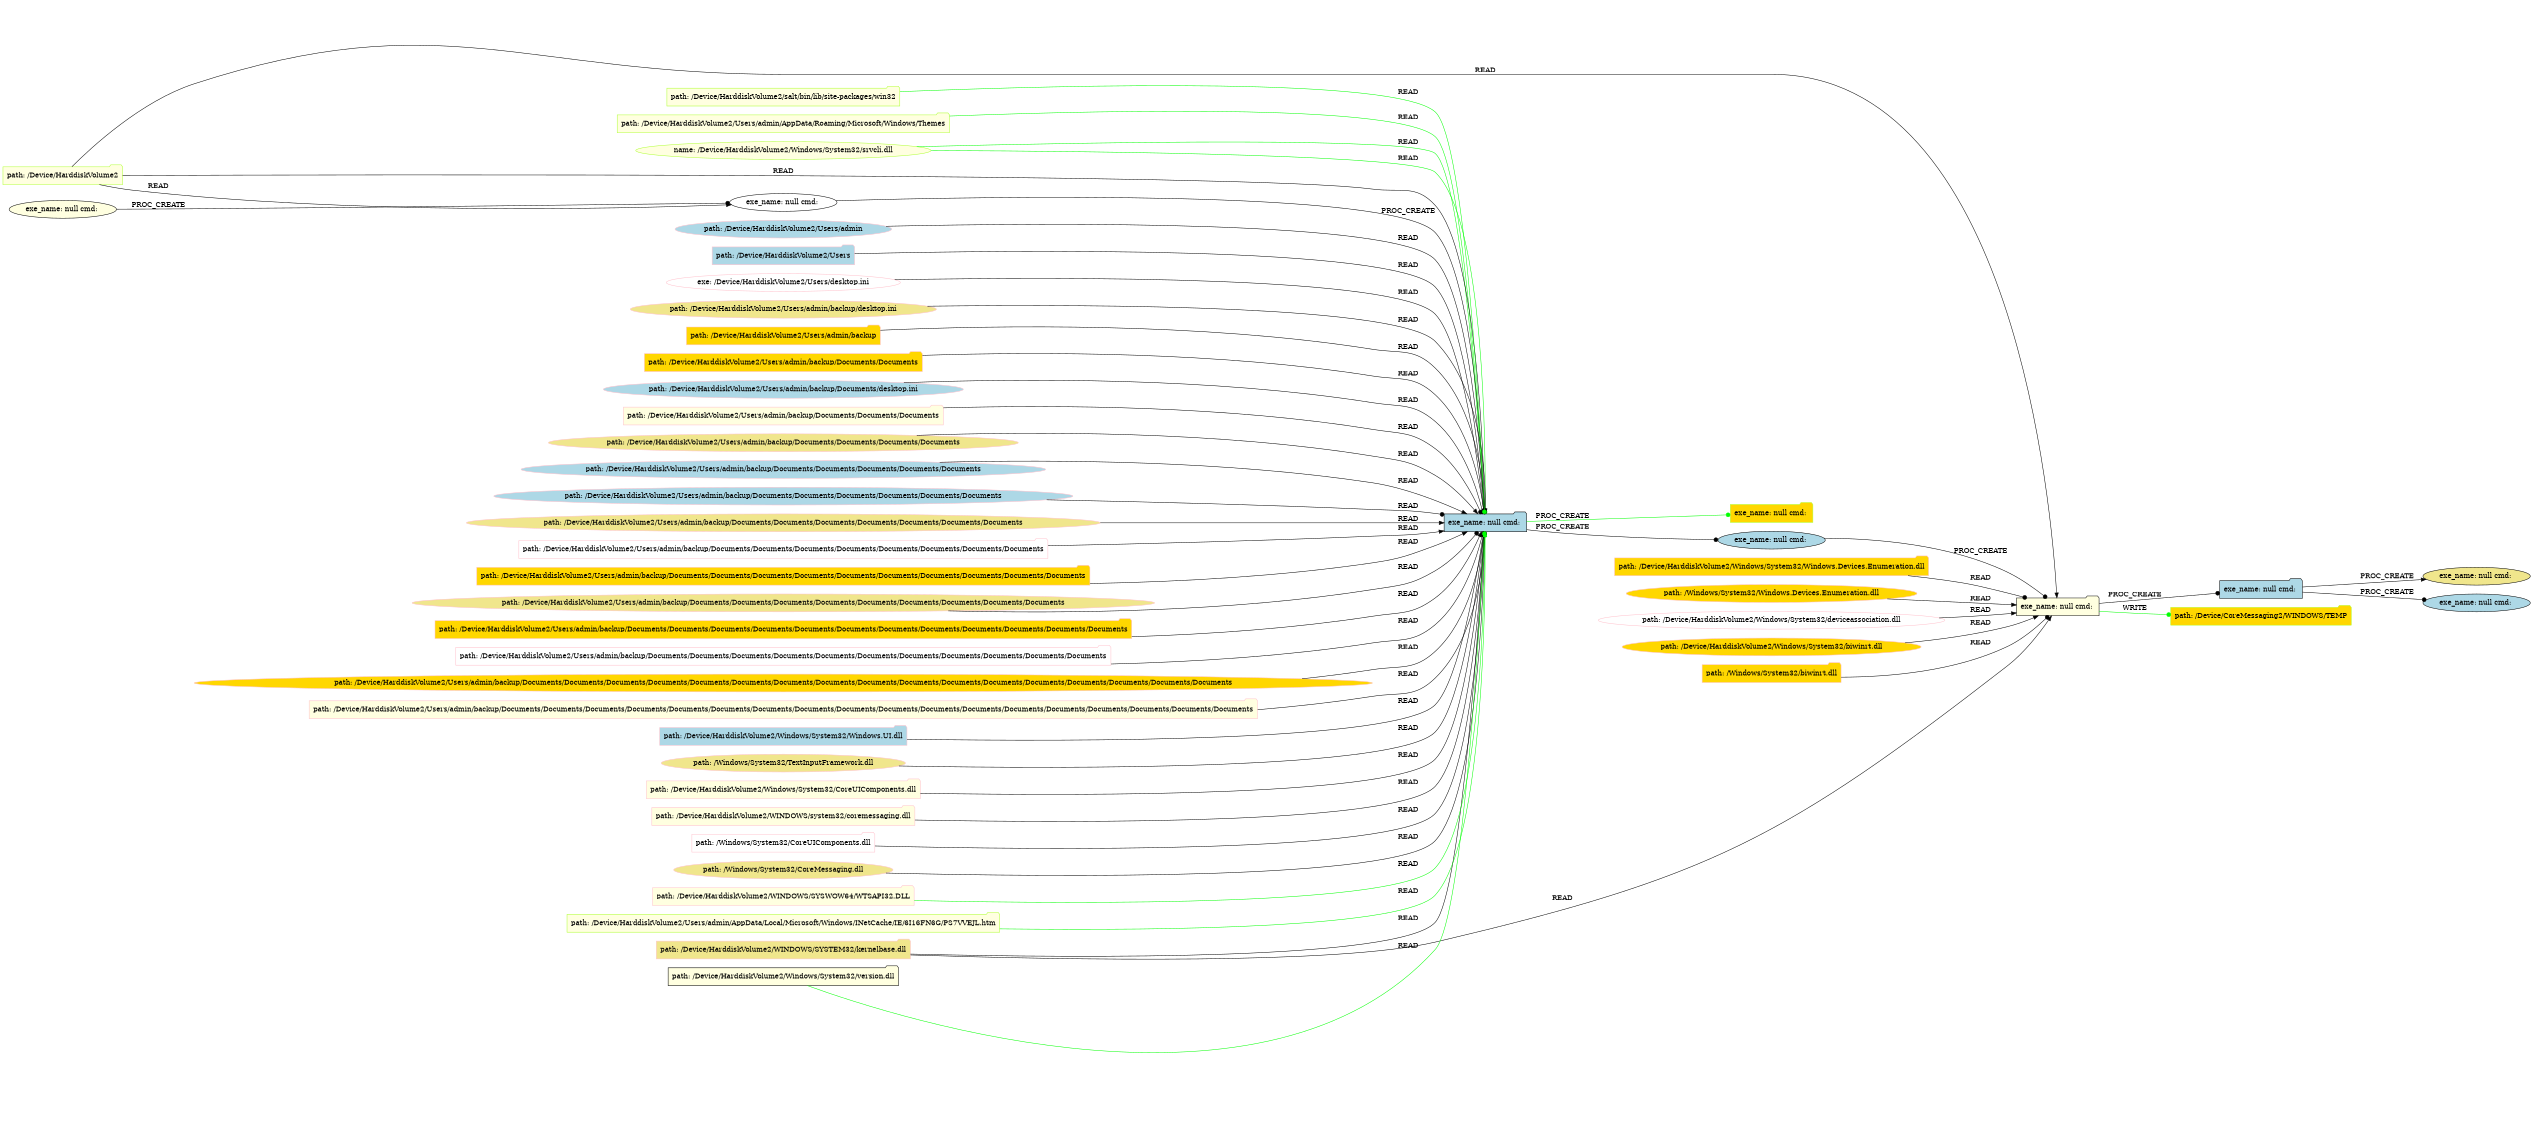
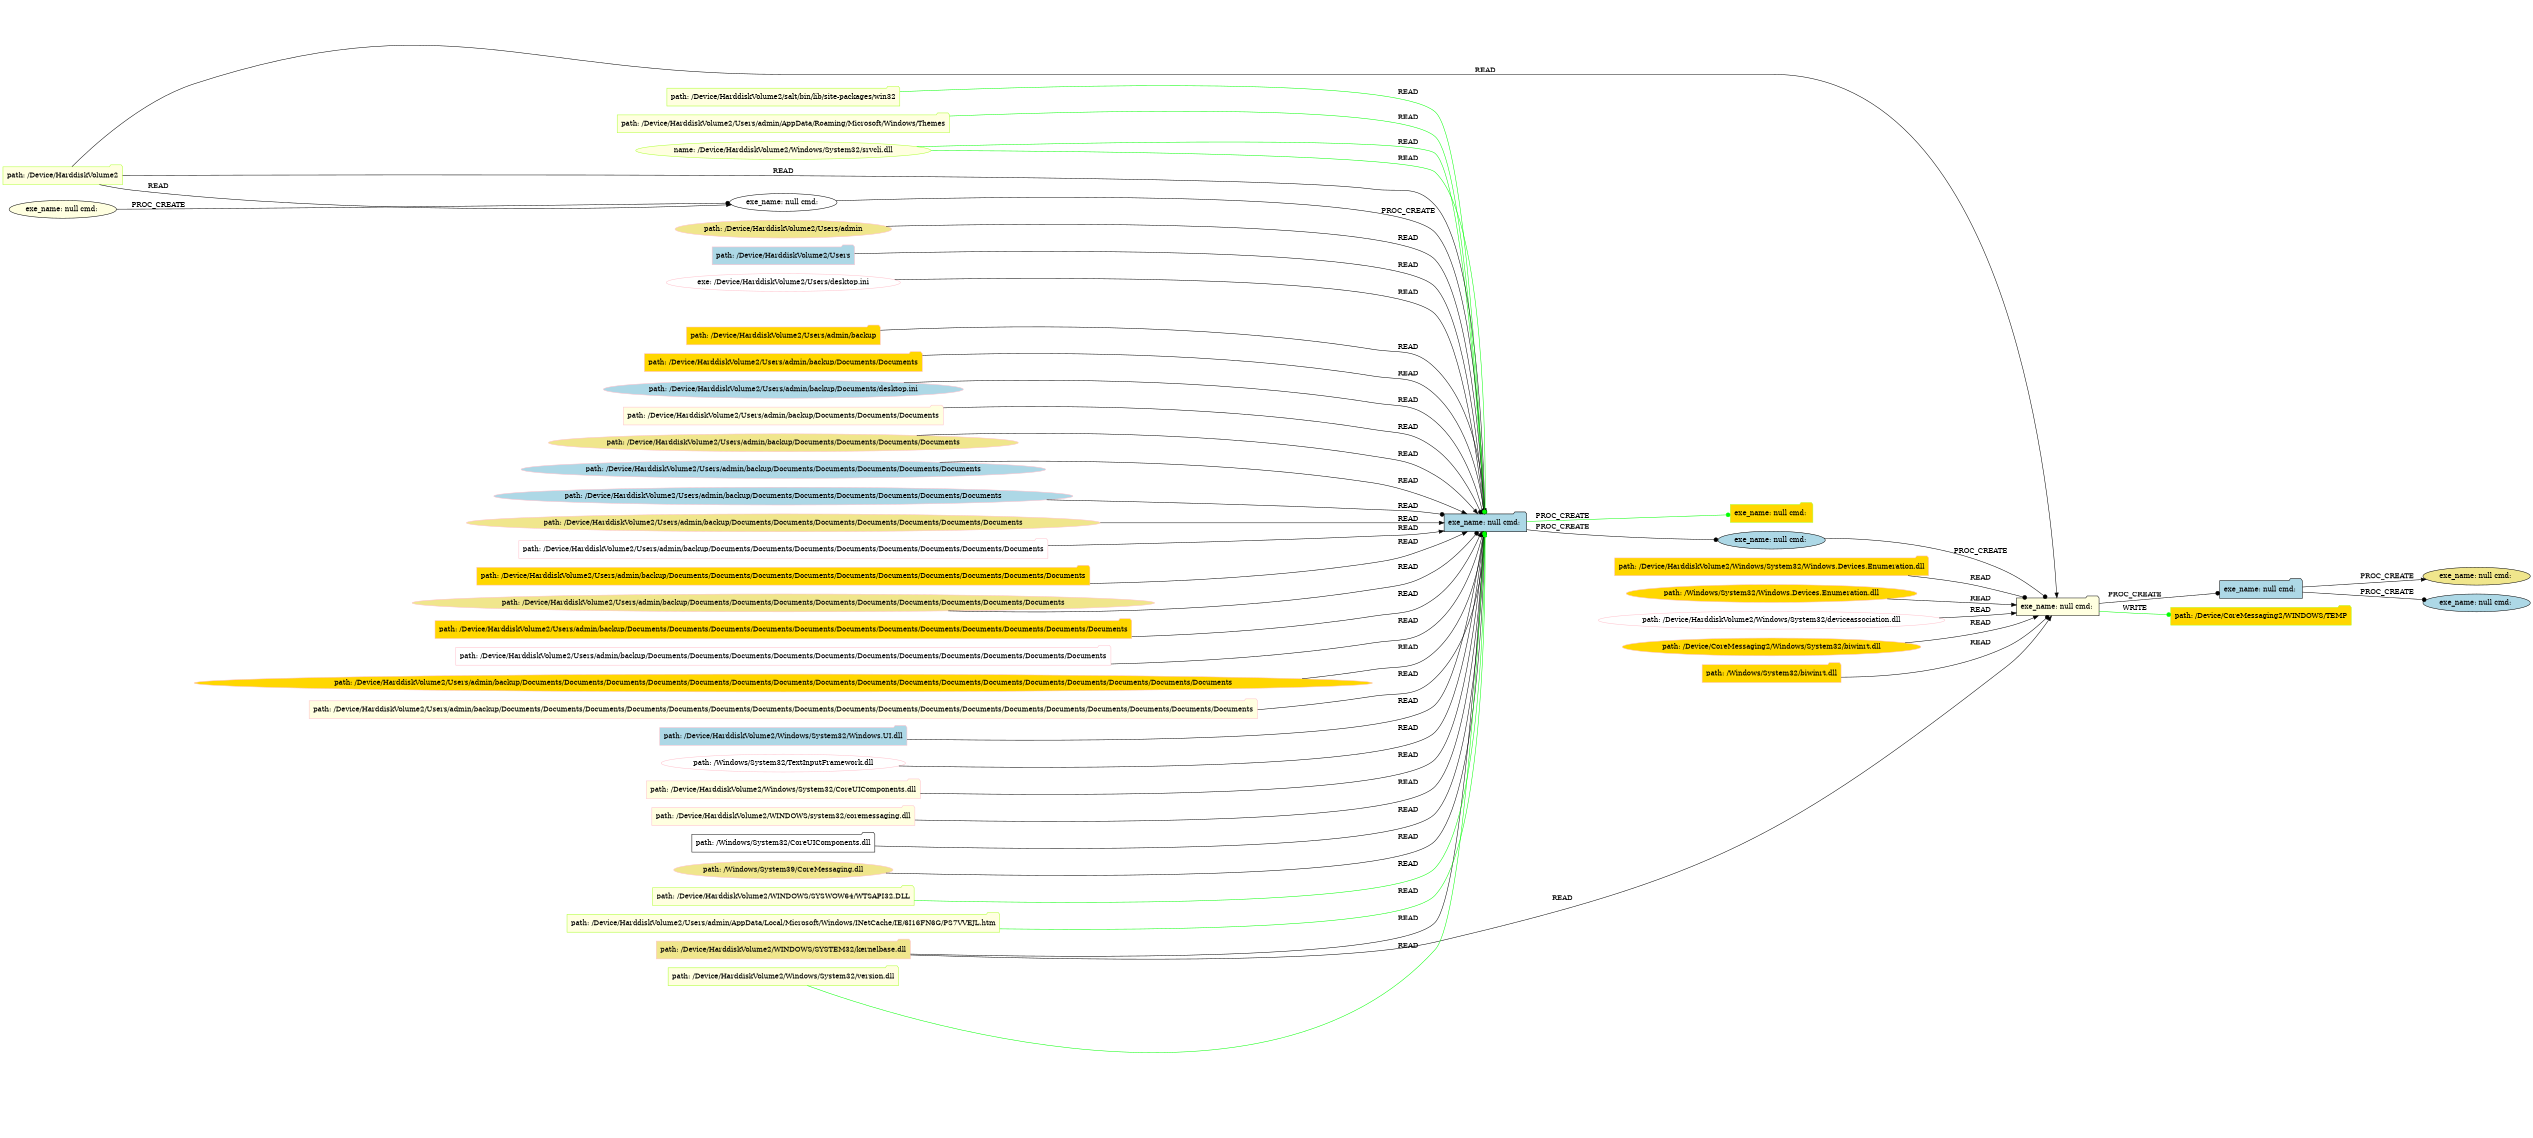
node "path: /Device/HarddiskVolume2/Users/admin": fillcolor lightblue -> khaki
node "path: /Device/HarddiskVolume2/Users/admin/backup/desktop.ini": removed
node "path: /Device/HarddiskVolume2/Windows/System32/biwinrt.dll": label "path: /Device/HarddiskVolume2/Windows/System32/biwinrt.dll" -> "path: /Device/CoreMessaging2/Windows/System32/biwinrt.dll"
node "path: /Windows/System32/TextInputFramework.dll": fillcolor khaki -> white
node "path: /Windows/System32/CoreUIComponents.dll": color pink -> black
node "path: /Windows/System32/CoreMessaging.dll": label "path: /Windows/System32/CoreMessaging.dll" -> "path: /Windows/System39/CoreMessaging.dll"
node "path: /Device/HarddiskVolume2/WINDOWS/SYSWOW64/WTSAPI32.DLL": color pink -> greenyellow
node "path: /Device/HarddiskVolume2/Windows/System32/version.dll": color black -> greenyellow
